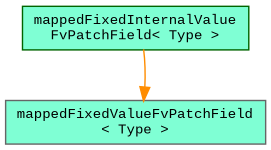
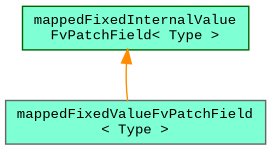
edge "mappedFixedInternalValue FvPatchField< Type >" -> "mappedFixedValueFvPatchField < Type >": reversed
